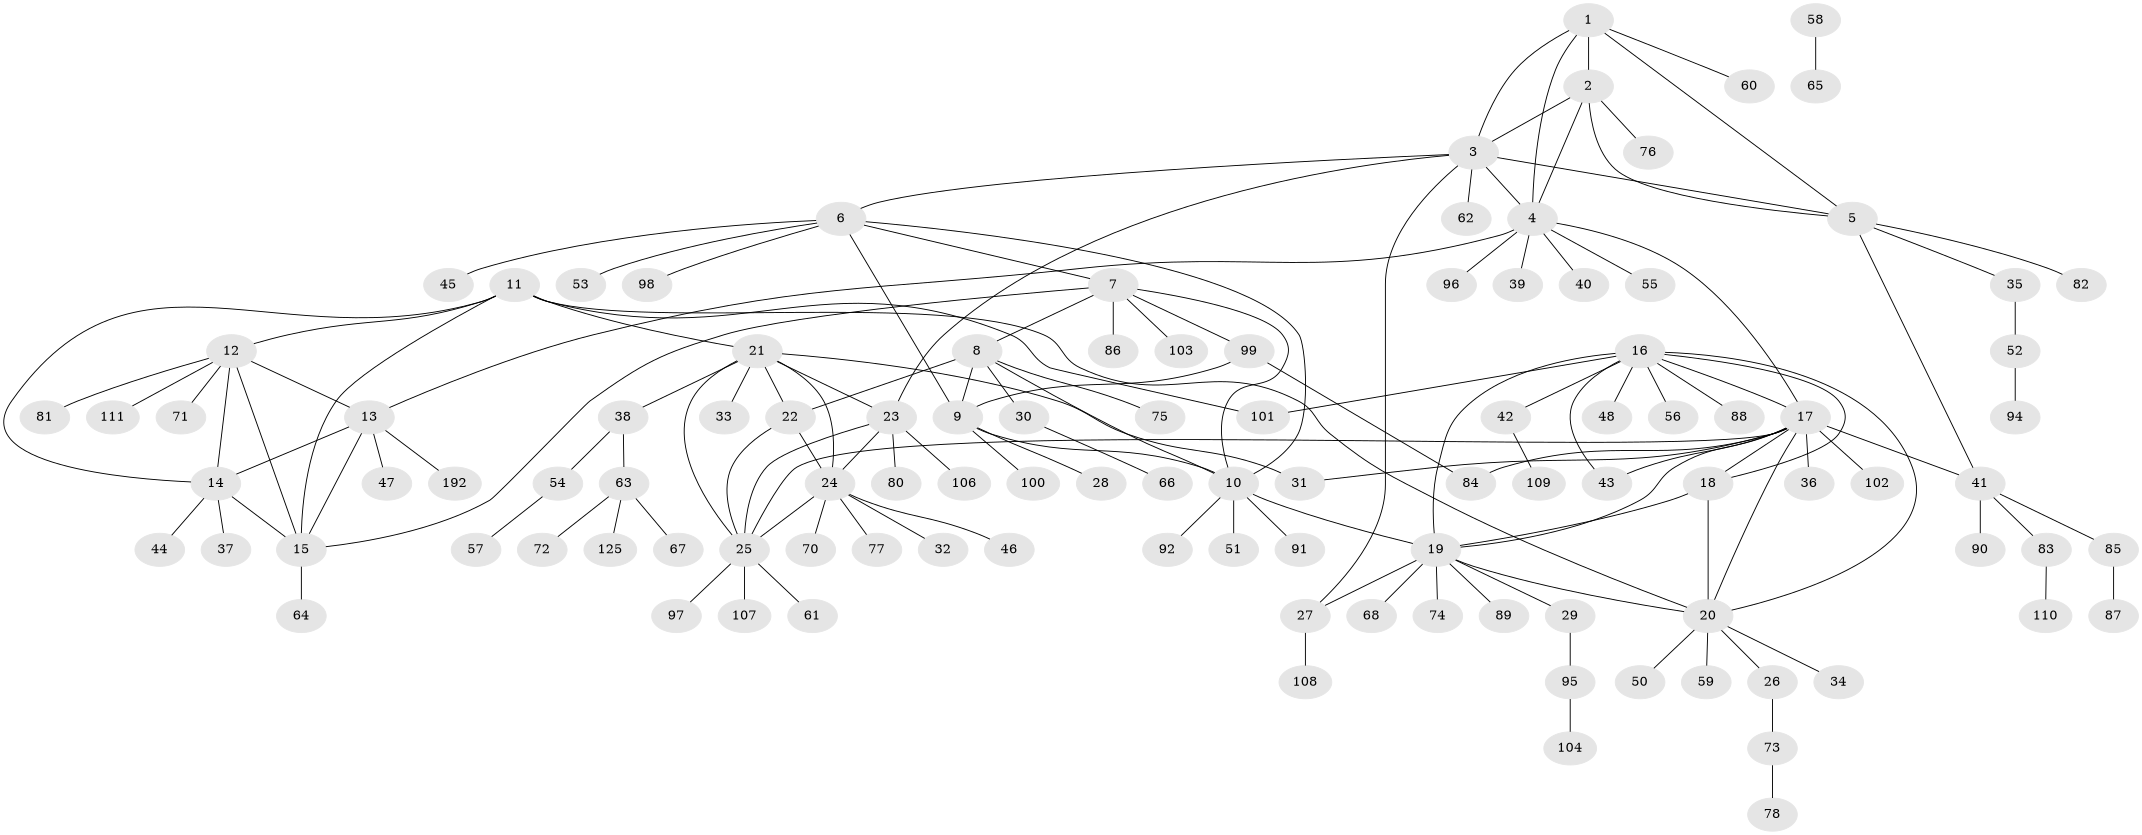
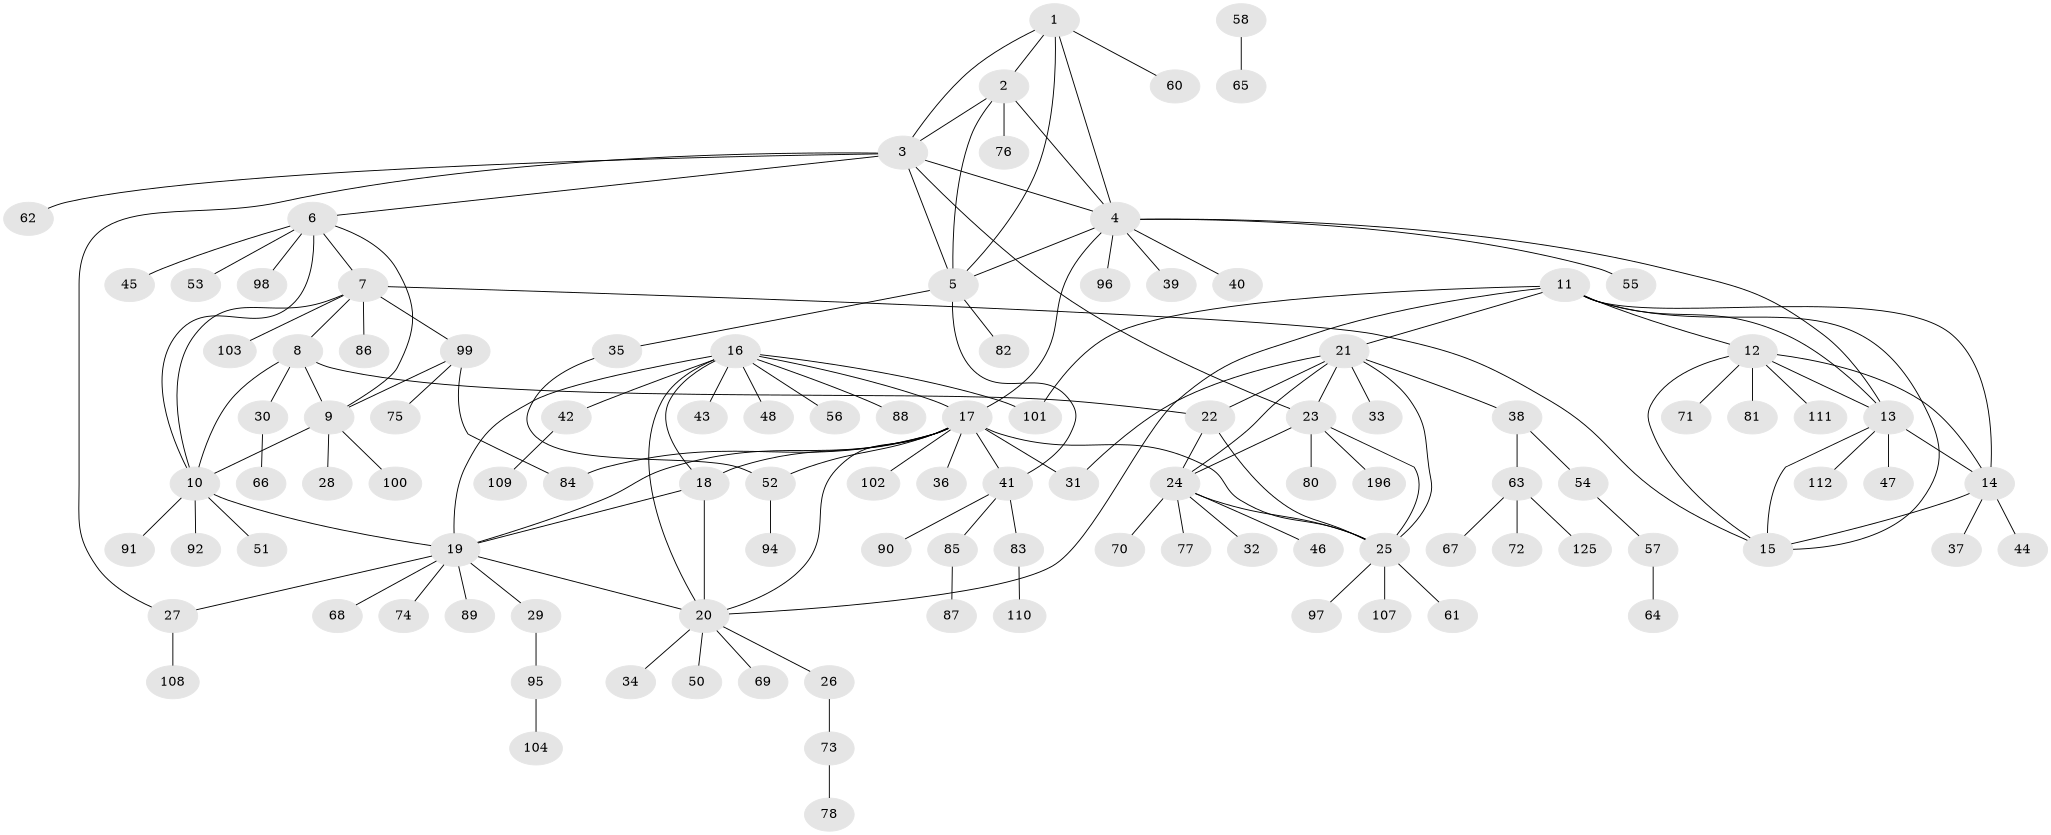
edge "4" -- "5": added
edge "11" -- "13": added
edge "8" -- "75": now "99" -- "75"
edge "17" -- "43": now "17" -- "52"
node "192": label "192" -> "112"
node "106": label "106" -> "196"
edge "15" -- "64": now "57" -- "64"
node "59": label "59" -> "69"
